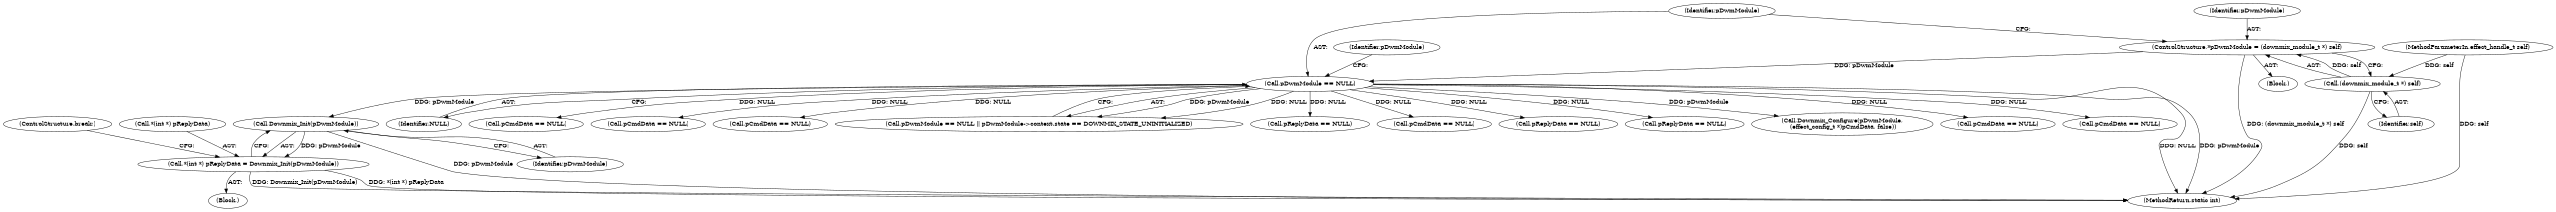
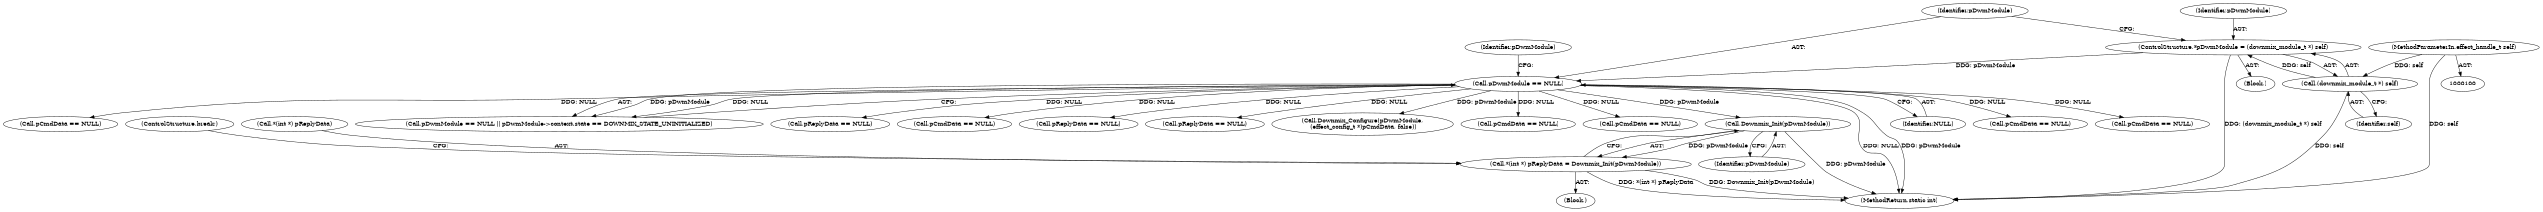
edge "(ControlStructure,*pDwmModule = (downmix_module_t *) self)" -> "(Call,(downmix_module_t *) self)": label "CFG: " -> "AST: "
node "1000100": added
